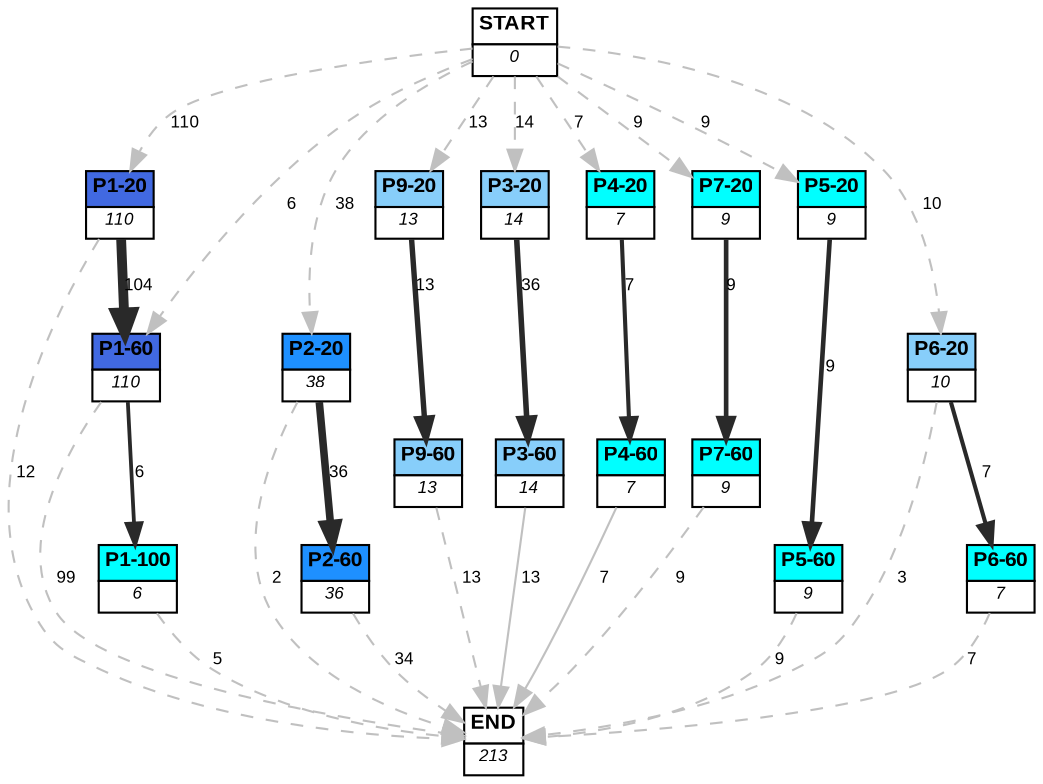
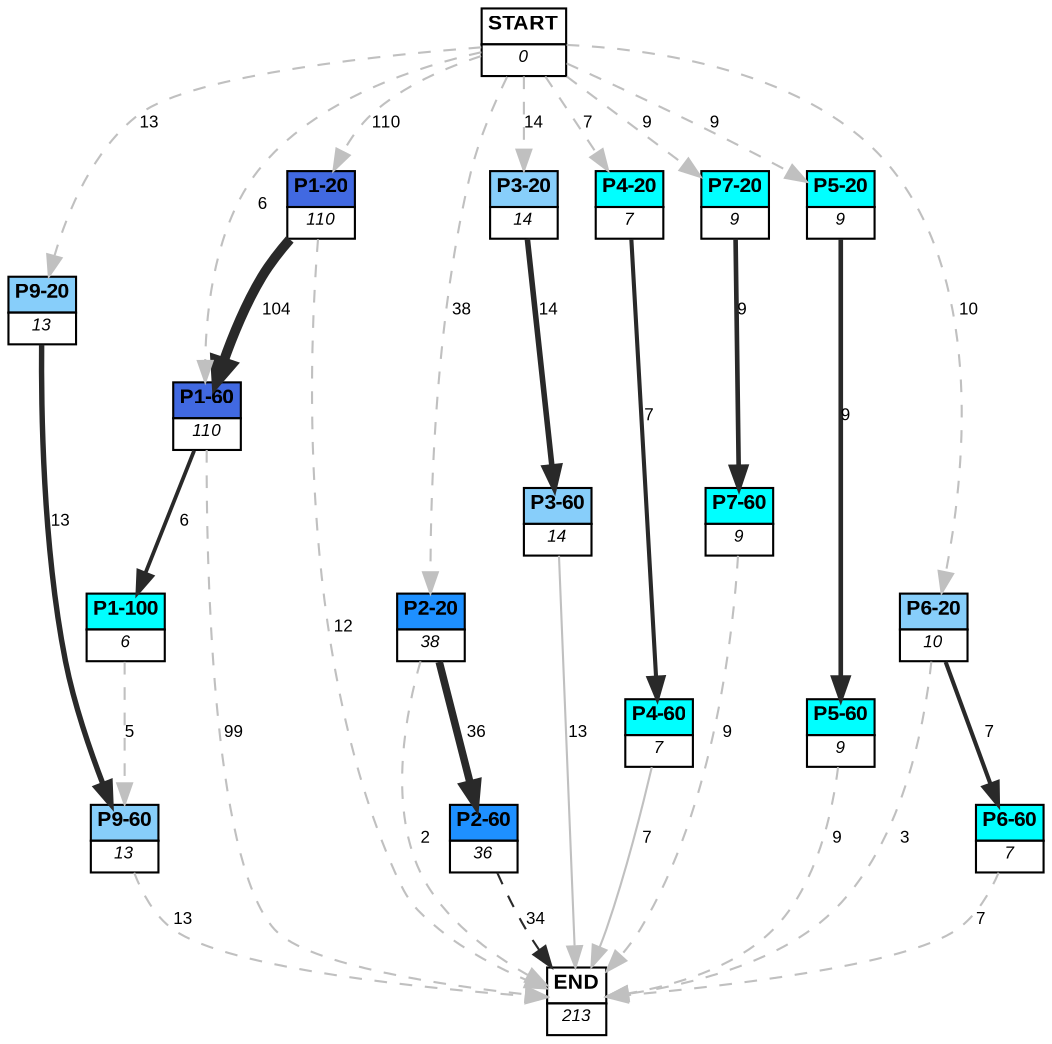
edge "P3-20" -> "P3-60": label "36" -> "14"
edge "P2-60" -> "END": color grey -> grey16
edge "P1-100" -> "END": now "P1-100" -> "P9-60"
